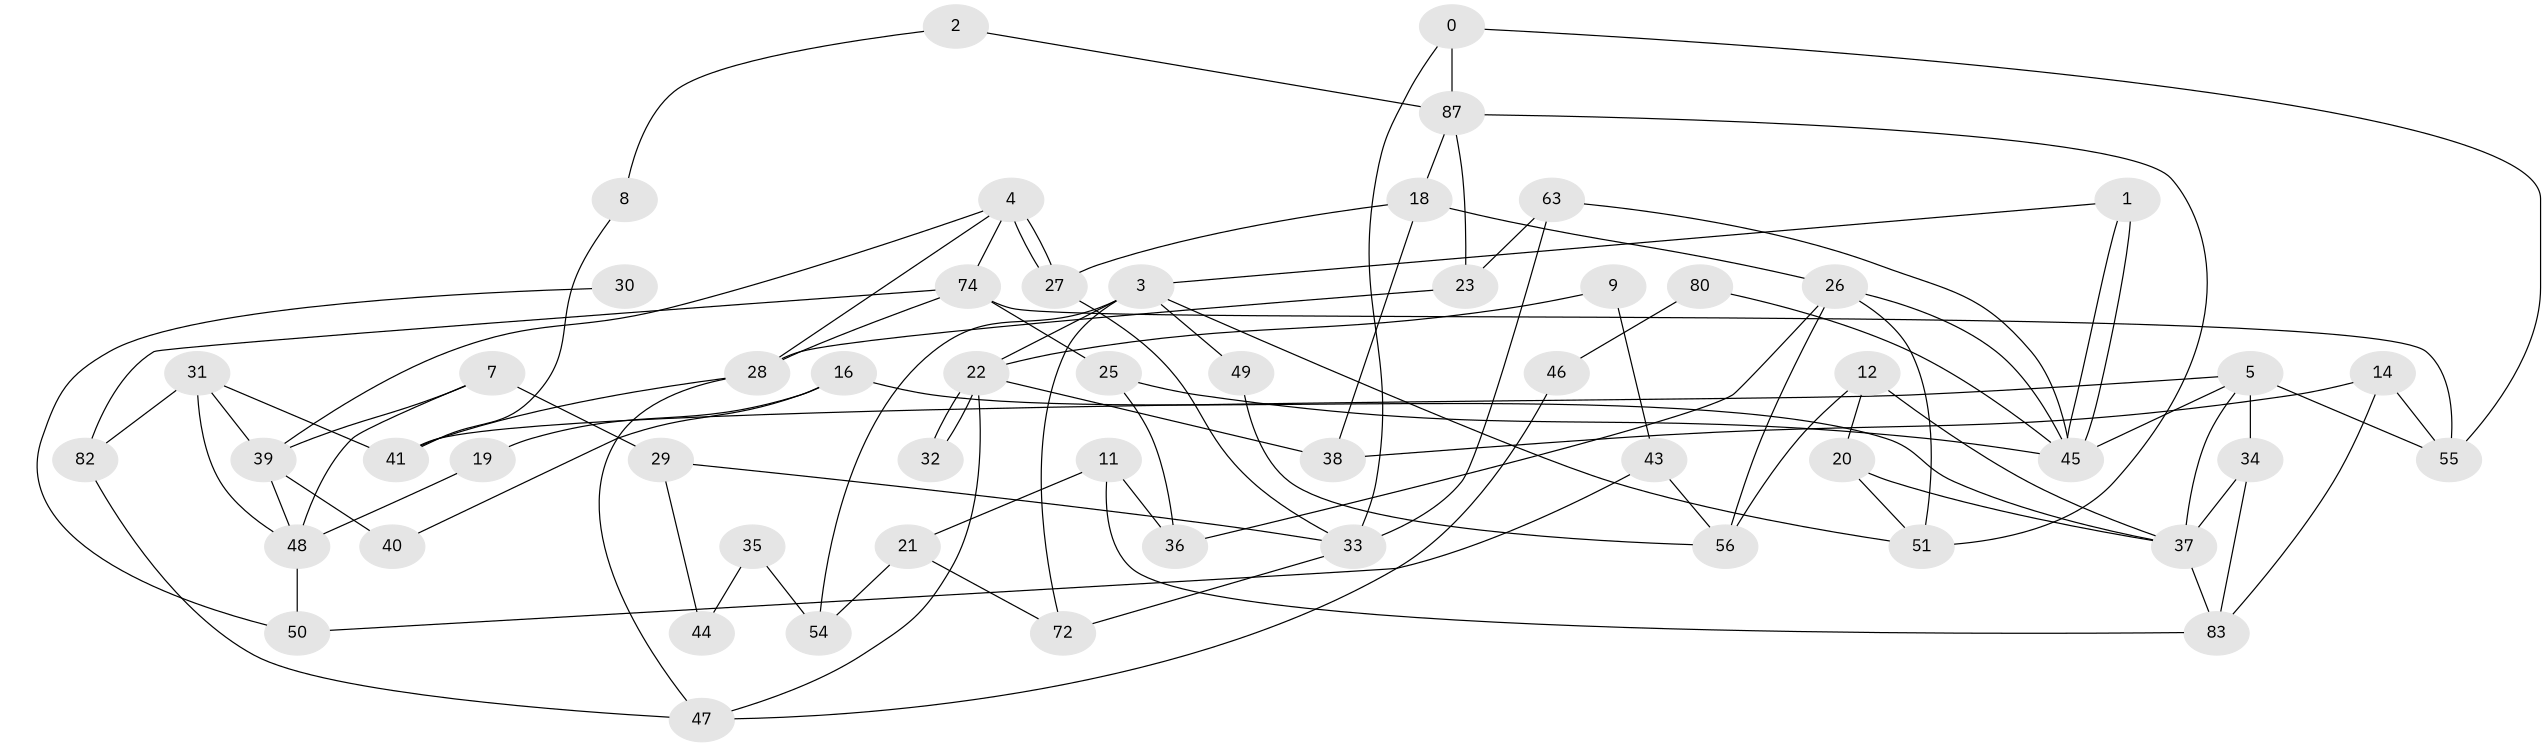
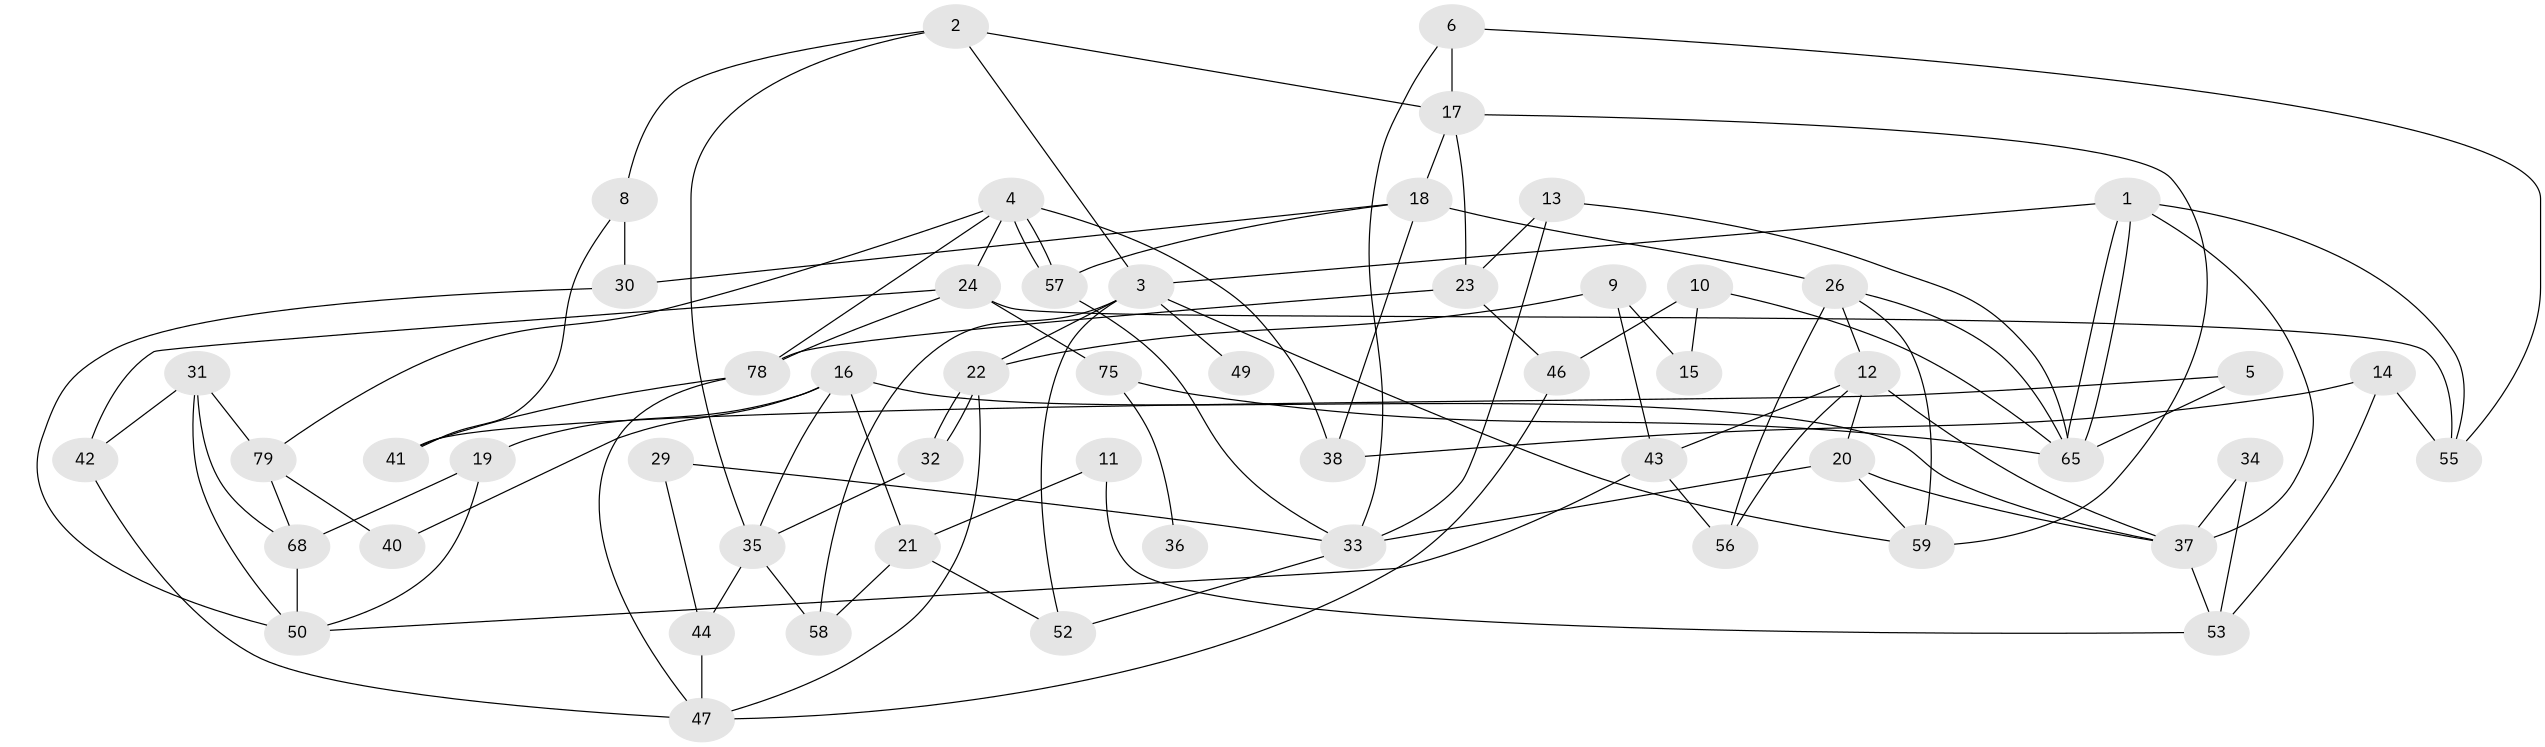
node "0": label "0" -> "6"
node "87": label "87" -> "17"
edge "2" -- "3": added
node "63": label "63" -> "13"
edge "2" -- "35": added
edge "8" -- "30": added
edge "18" -- "30": added
node "74": label "74" -> "24"
node "27": label "27" -> "57"
node "80": label "80" -> "10"
edge "23" -- "46": added
node "7": removed
node "28": label "28" -> "78"
node "25": label "25" -> "75"
node "15": added
edge "12" -- "43": added
edge "31" -- "41": now "31" -- "50"
edge "22" -- "38": now "4" -- "38"
edge "5" -- "34": removed
edge "5" -- "55": now "1" -- "55"
edge "5" -- "37": now "1" -- "37"
edge "16" -- "35": added
node "82": label "82" -> "42"
node "39": label "39" -> "79"
edge "16" -- "21": added
node "45": label "45" -> "65"
edge "26" -- "36": now "26" -- "12"
edge "11" -- "36": removed
edge "20" -- "33": added
edge "32" -- "35": added
edge "49" -- "56": removed
node "48": label "48" -> "68"
node "51": label "51" -> "59"
edge "19" -- "50": added
node "54": label "54" -> "58"
node "72": label "72" -> "52"
node "83": label "83" -> "53"
edge "44" -- "47": added
